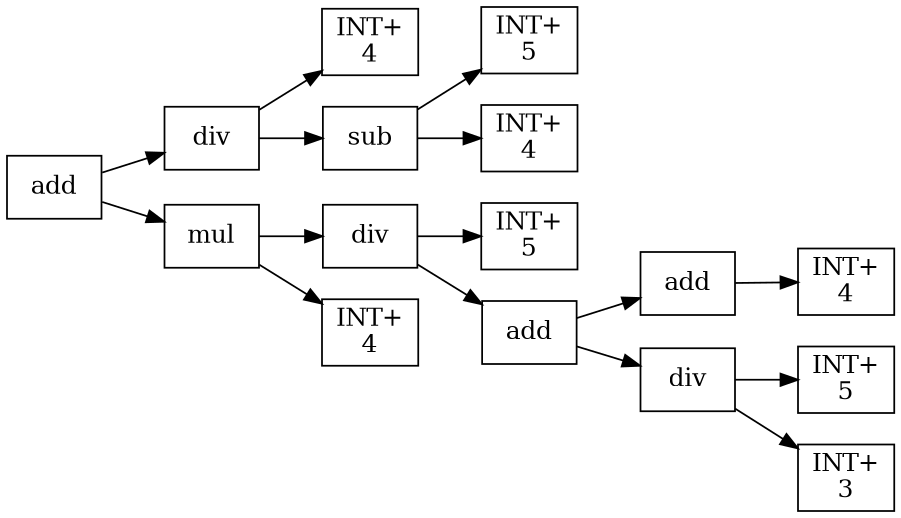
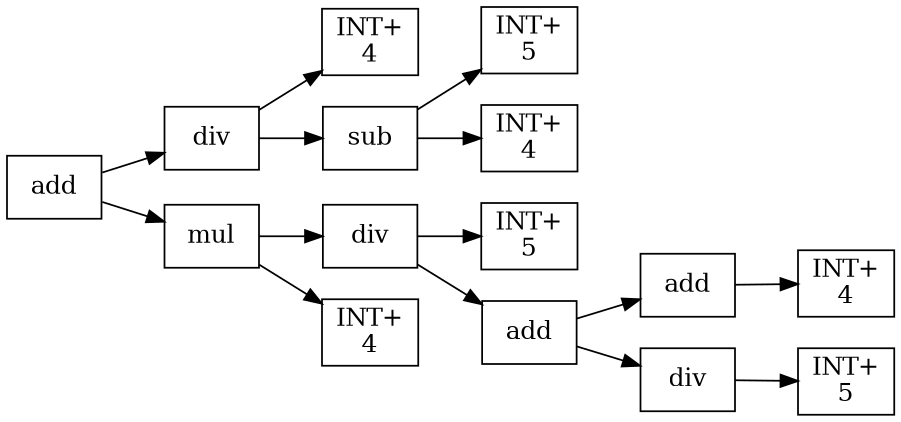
node "INT+ 3": removed
